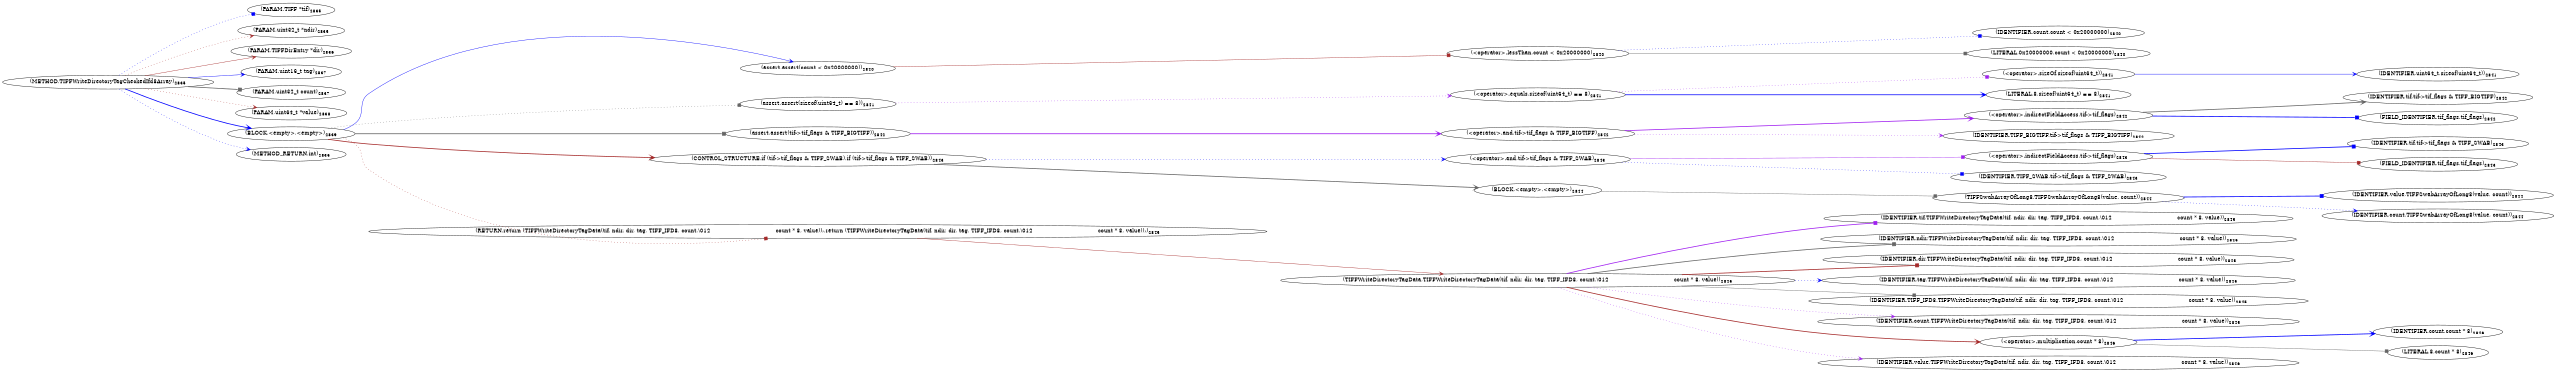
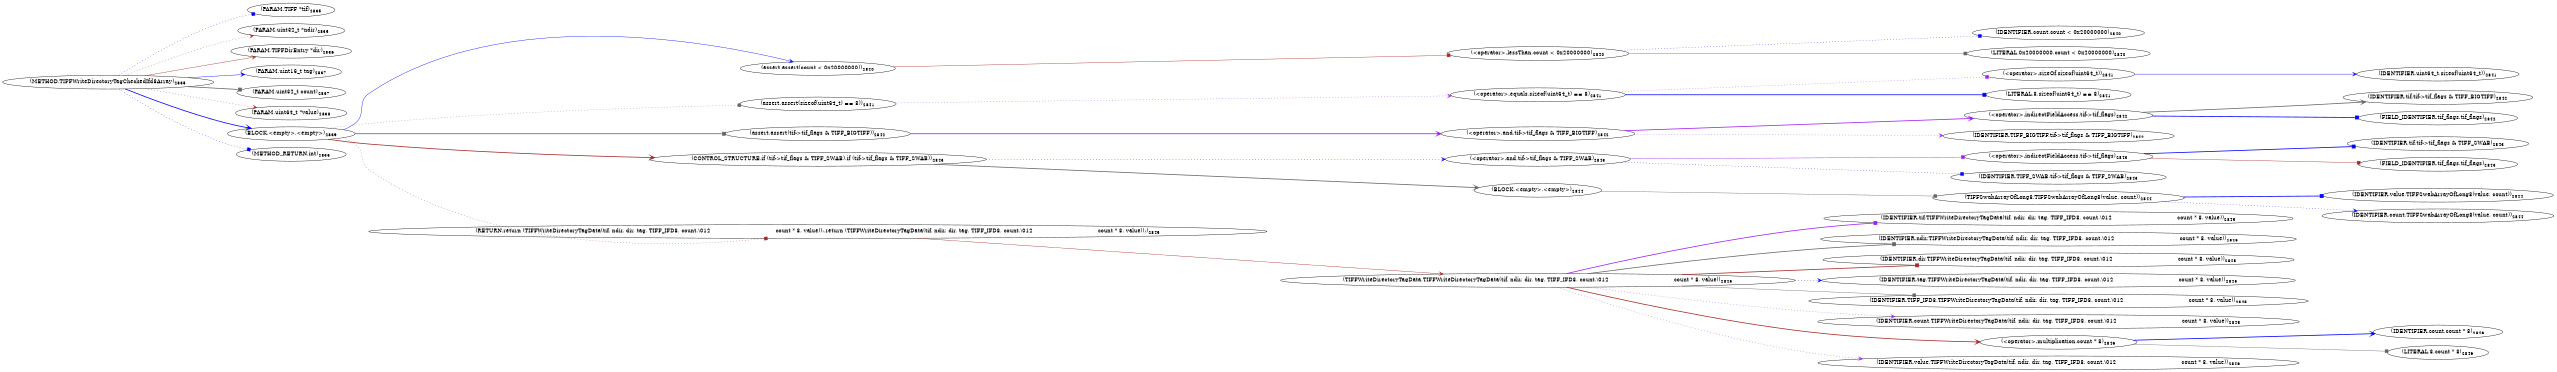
edge "(<operator>.equals,sizeof(uint64_t) == 8)" -> "(LITERAL,8,sizeof(uint64_t) == 8)": arrowhead vee -> box
edge "(METHOD,TIFFWriteDirectoryTagCheckedIfd8Array)" -> "(METHOD_RETURN,int)": arrowhead vee -> box
